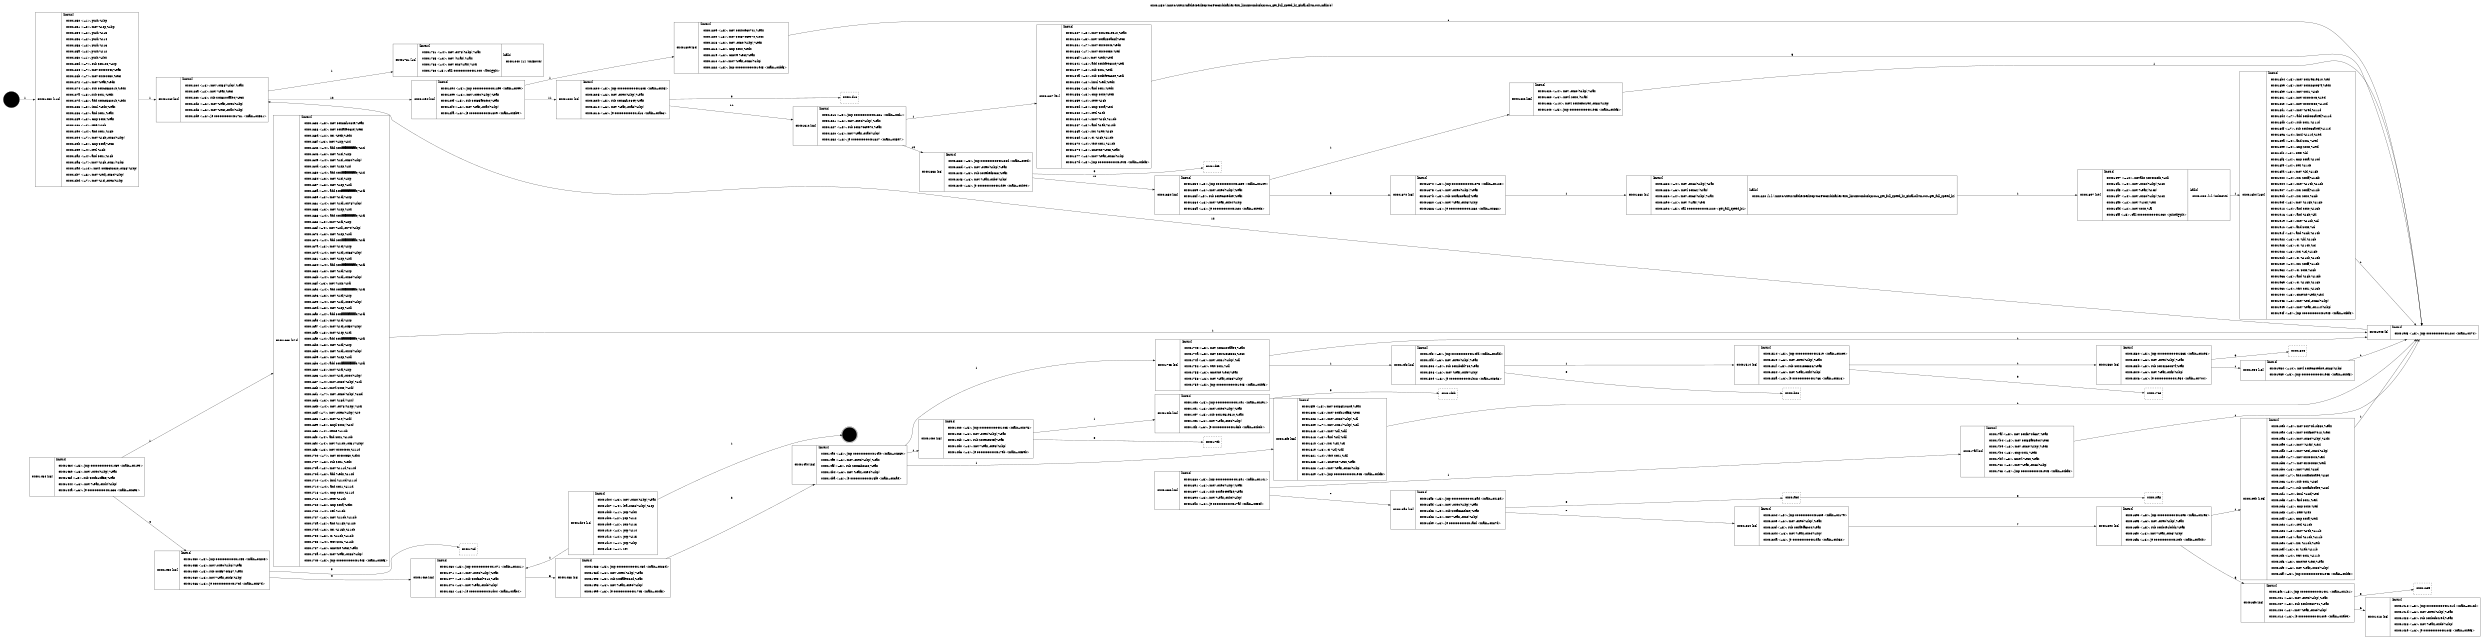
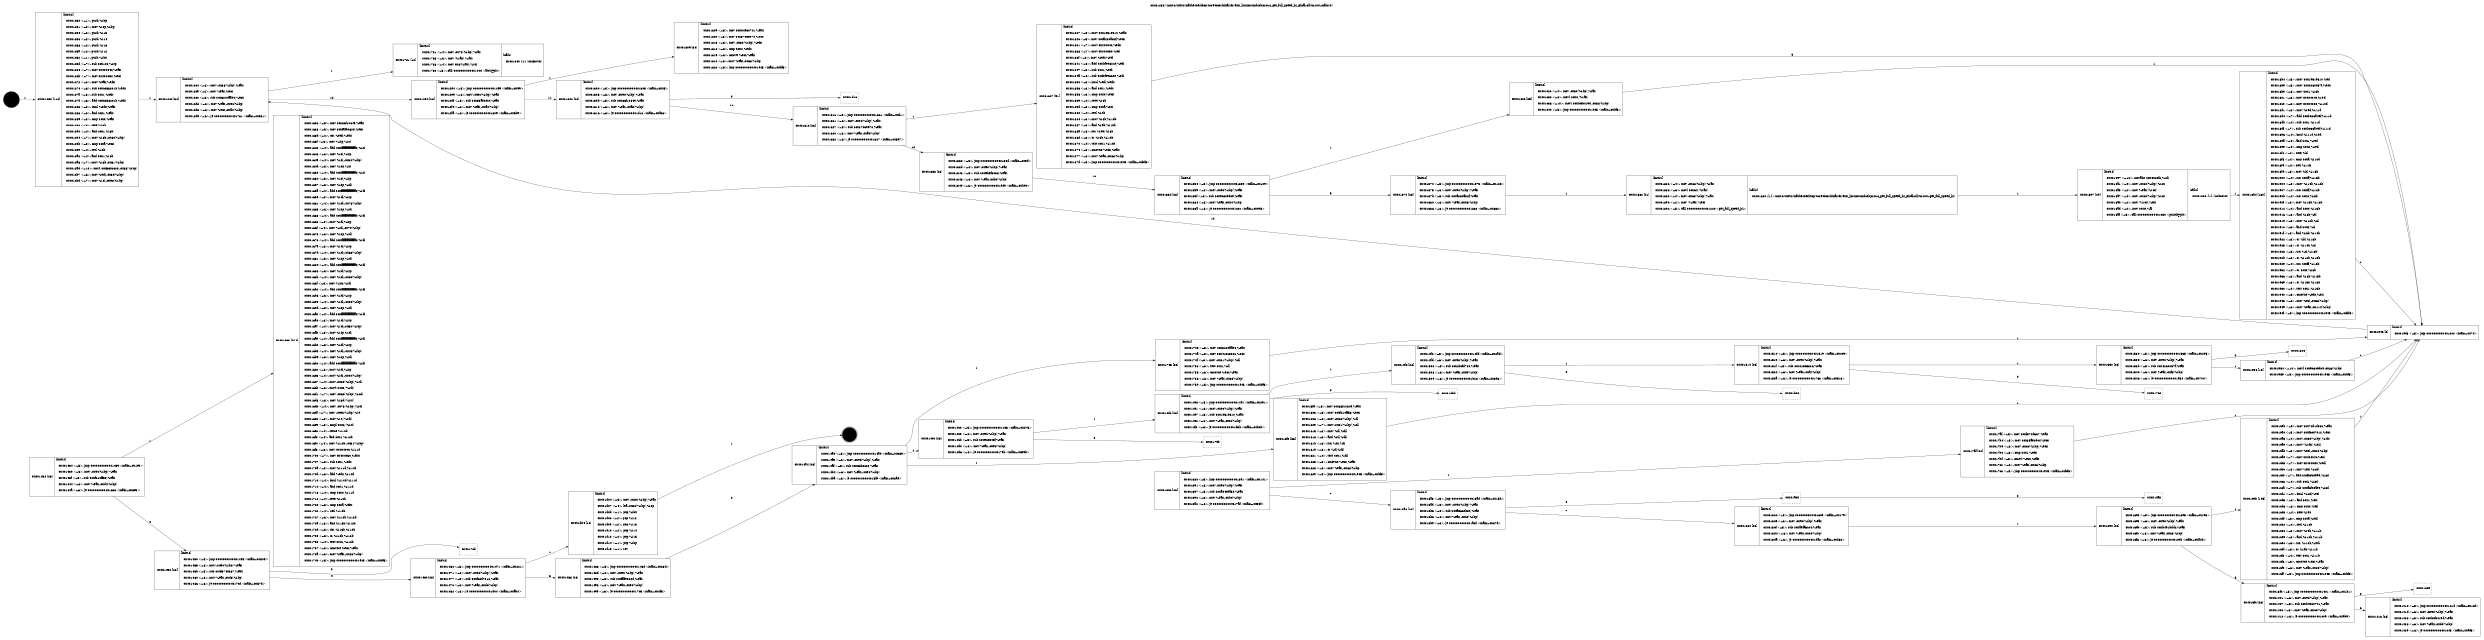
edge "0x401809 [30]" -> "0x401e45 [5]": removed, label "1"
node "0x401de9": removed
edge "0x401633 [274]" -> "0x401e45 [5]": removed, label "1"
edge "0x401745 [30]" -> "0x4014f8 [28]": now "0x4014dc [28]" -> "0x4014f8 [28]"
edge "0x401d04 [18]" -> "0x40146c [28]": reversed
